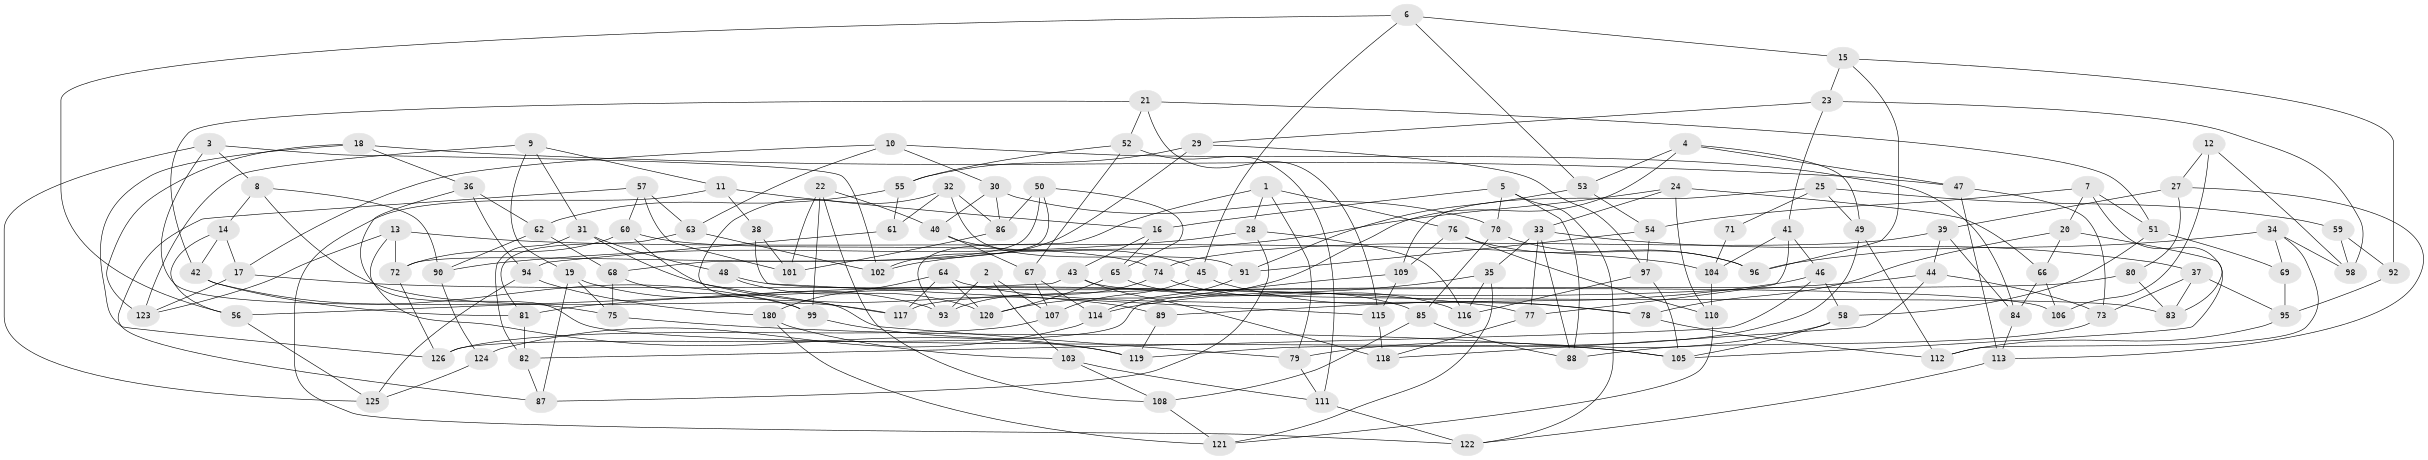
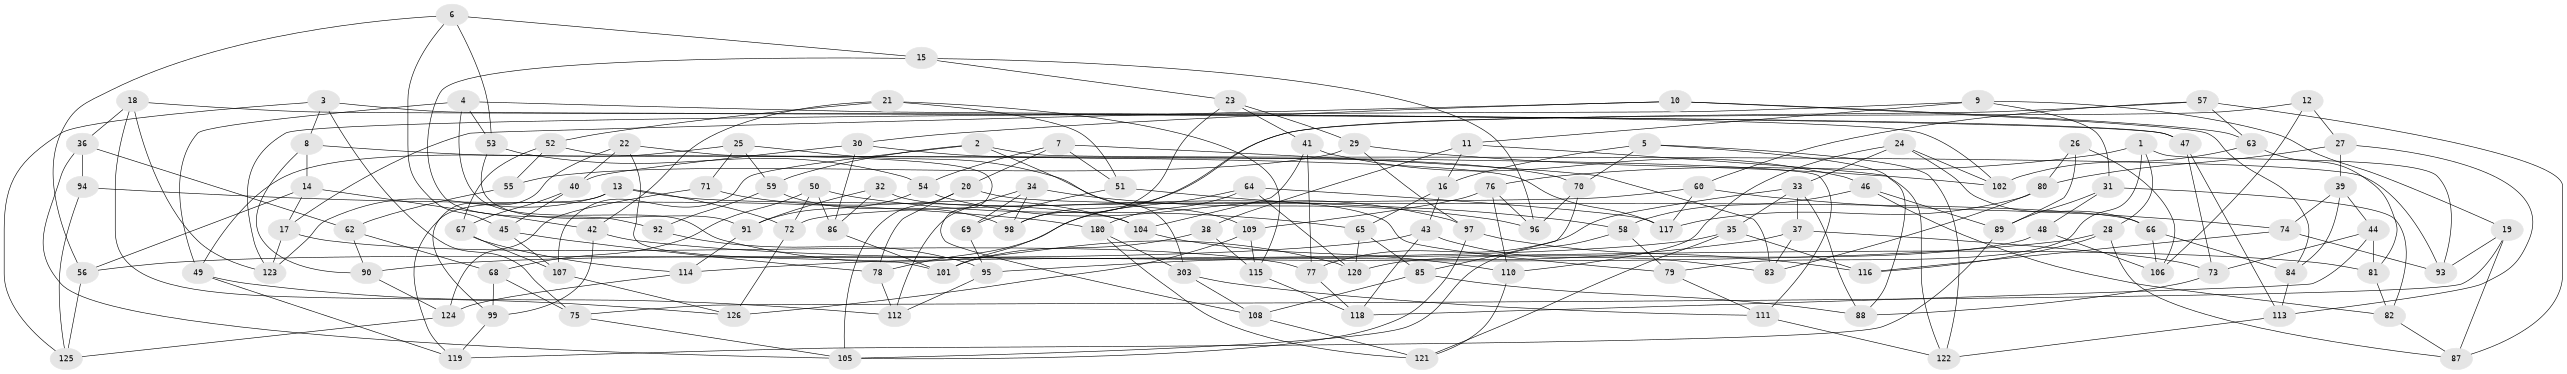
node "26": added
edge "2" -- "59": added
edge "71" -- "124": added
node "61": removed
node "103": label "103" -> "303"
